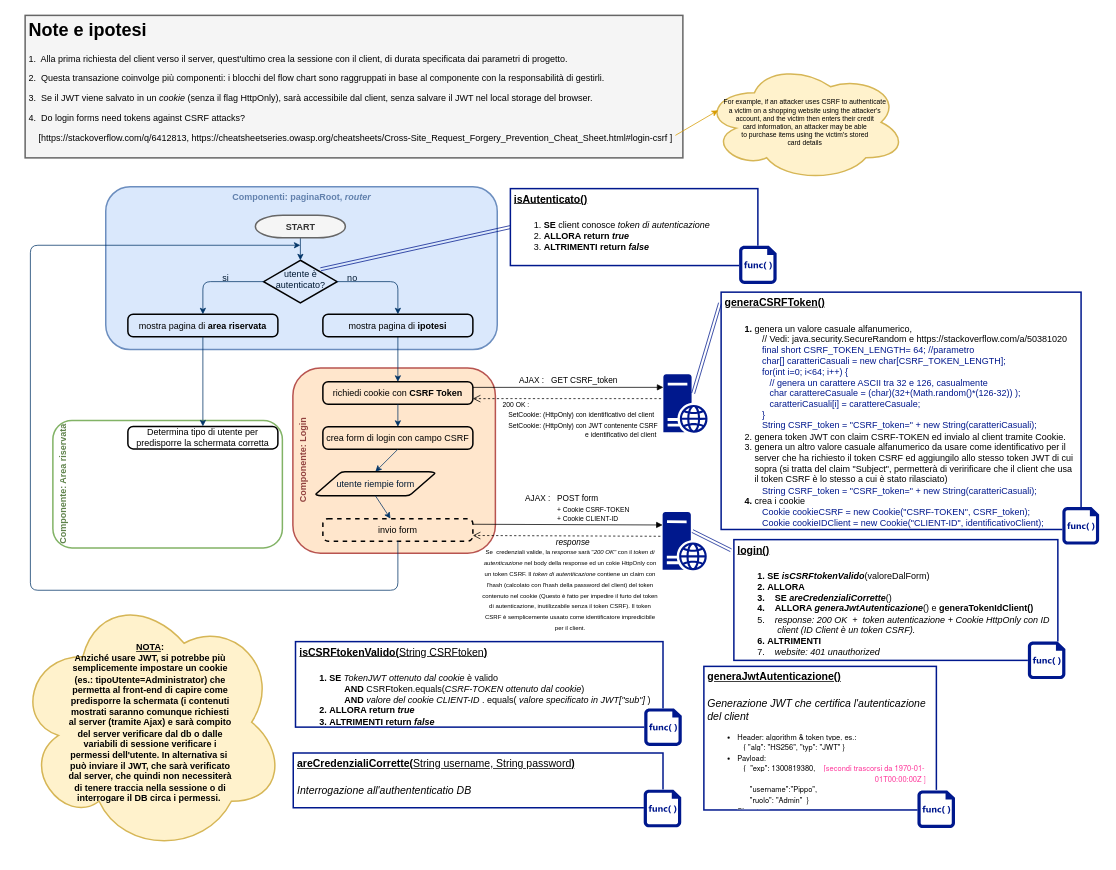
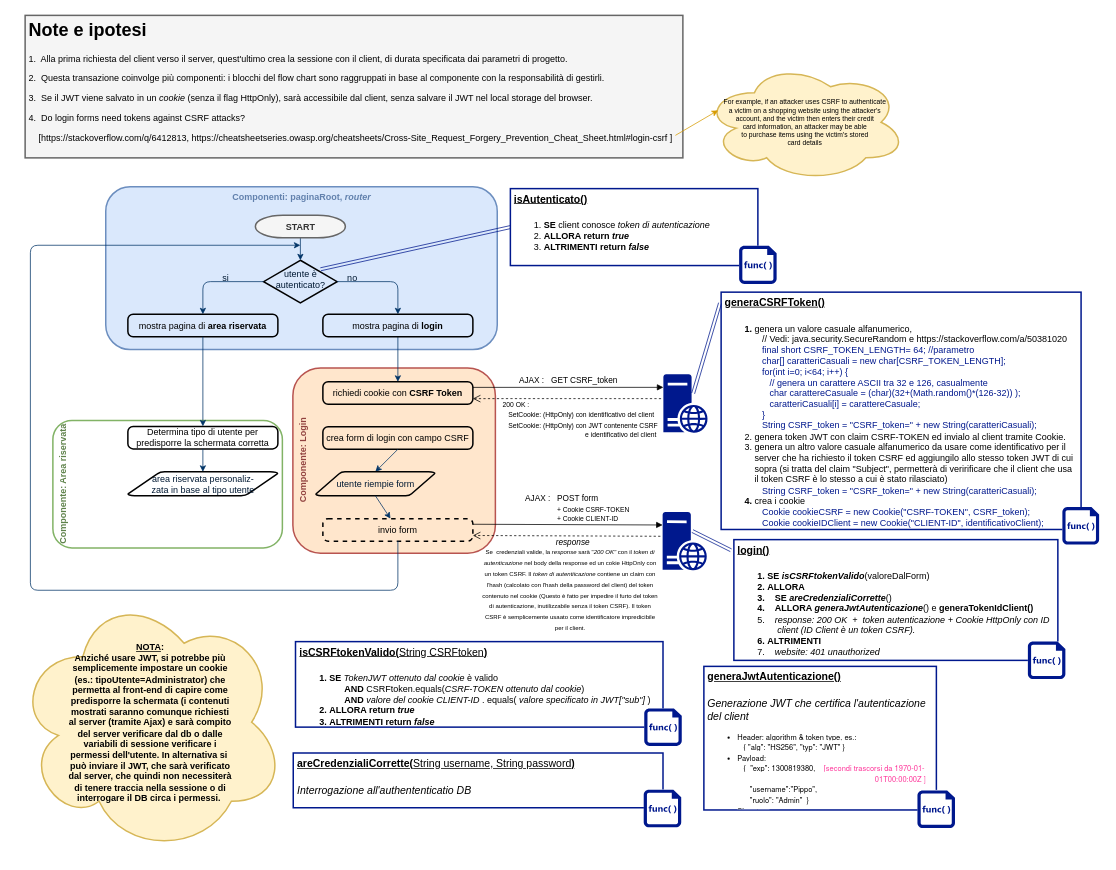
node "mostra pagina di ipotesi": label "mostra pagina di ipotesi" -> "mostra pagina di login"
edge "richiedi cookie con CSRF Token" -> "crea form di login con campo CSRF": removed
edge "Determina tipo di utente per predisporre la schermata corretta" -> "area riservata personaliz- zata in base al tipo utente": added
node "area riservata personaliz- zata in base al tipo utente": added
